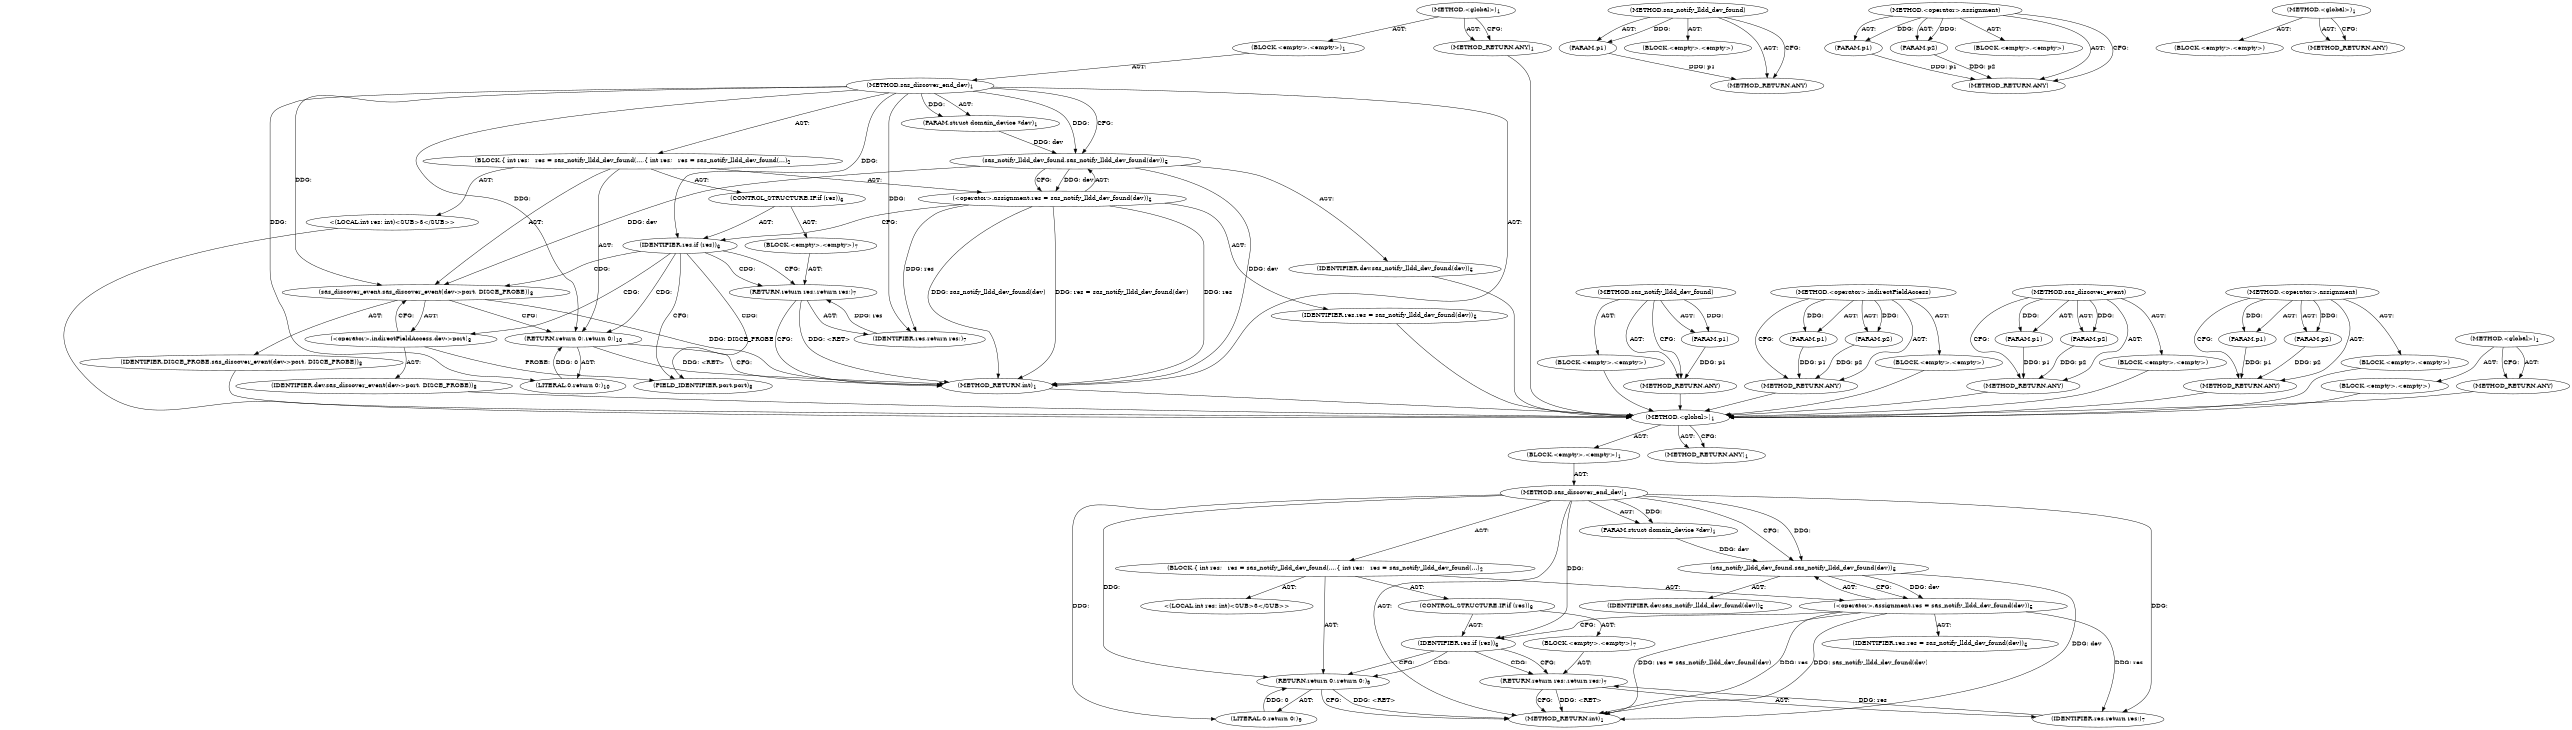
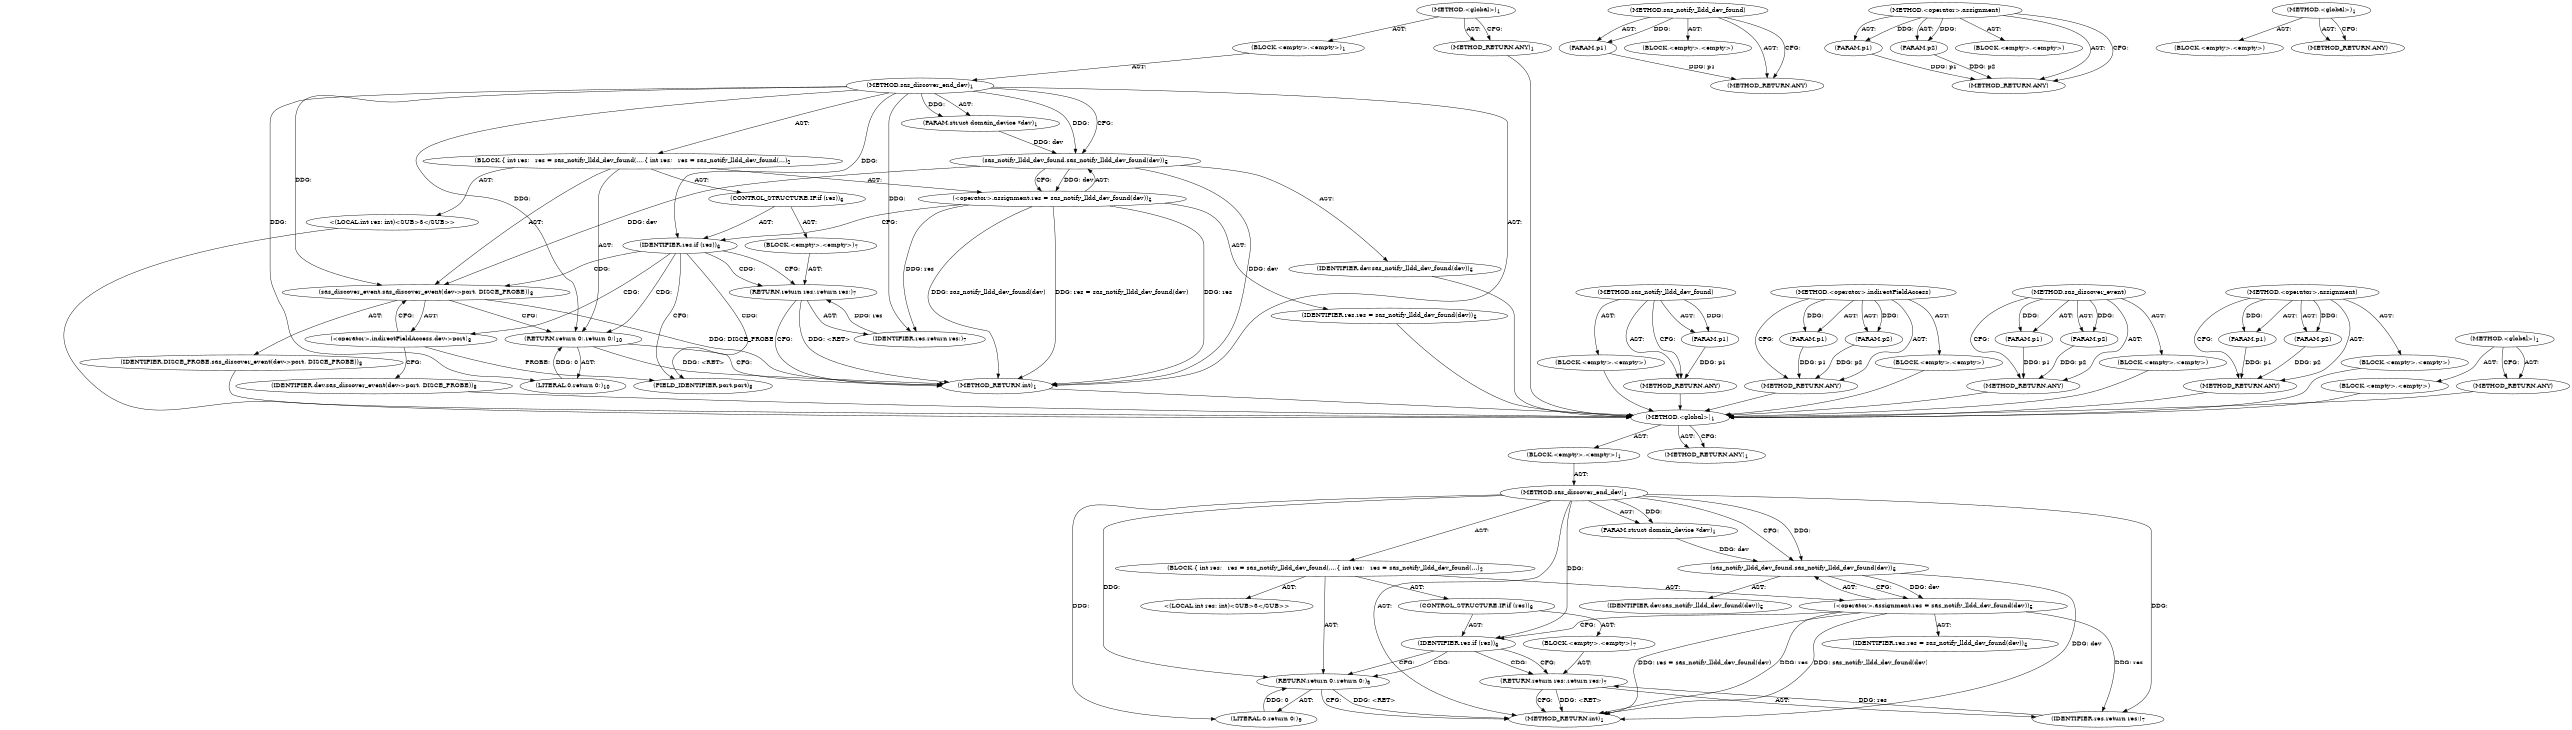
edge "(<operator>.indirectFieldAccess,dev->port)" -> "(IDENTIFIER,dev,sas_discover_event(dev->port, DISCE_PROBE))": label "AST: " -> "CFG: "
